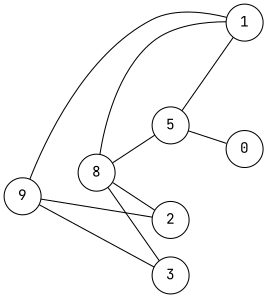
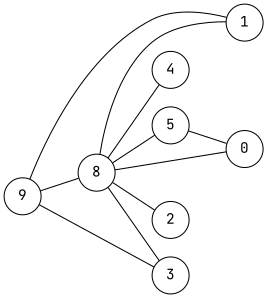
node "4": added
edge "1" -- "5": removed
edge "0" -- "8": added
edge "9" -- "2": now "9" -- "8"
